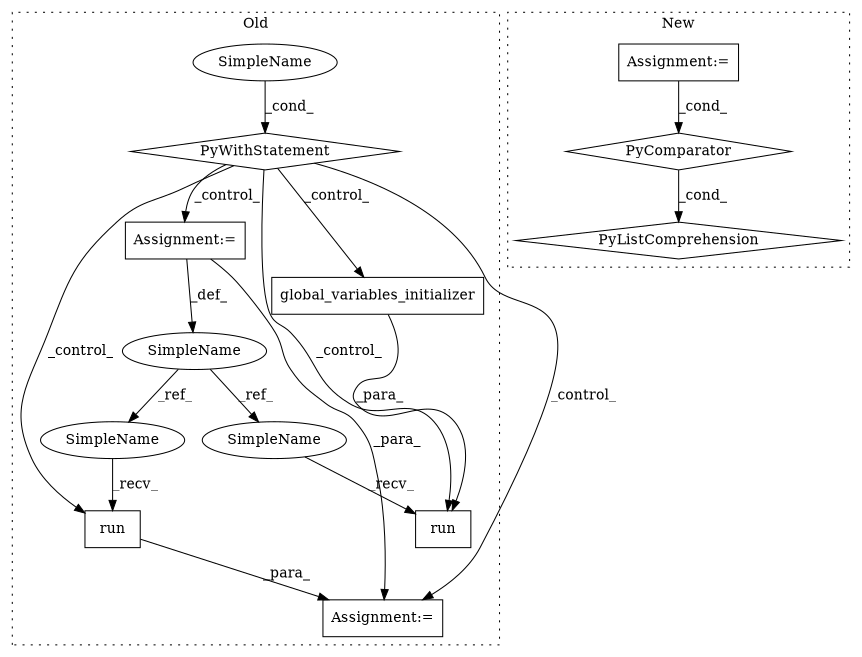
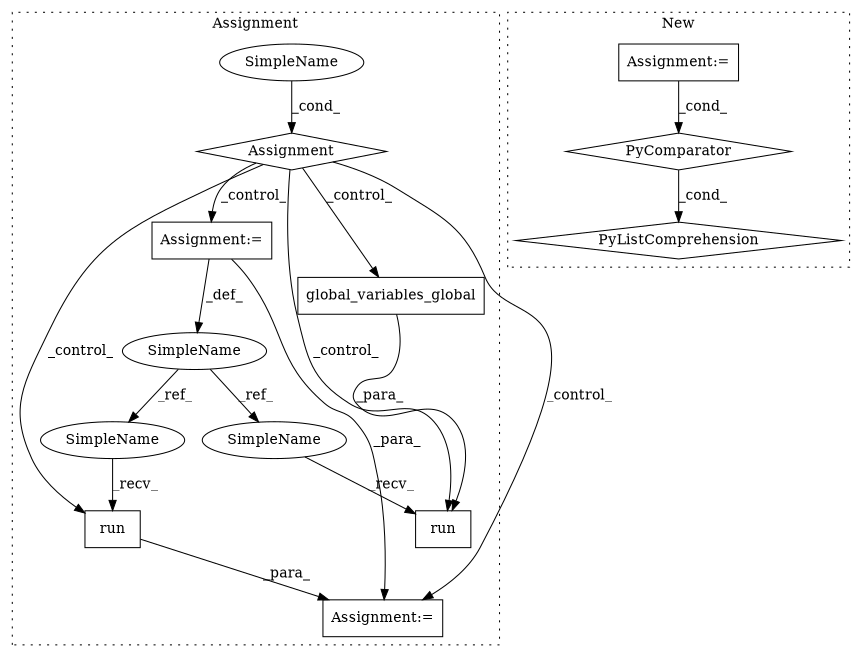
cluster "Old": label "Old" -> "Assignment"
node "PyWithStatement": label "PyWithStatement" -> "Assignment"
node "global_variables_initializer": label "global_variables_initializer" -> "global_variables_global"
